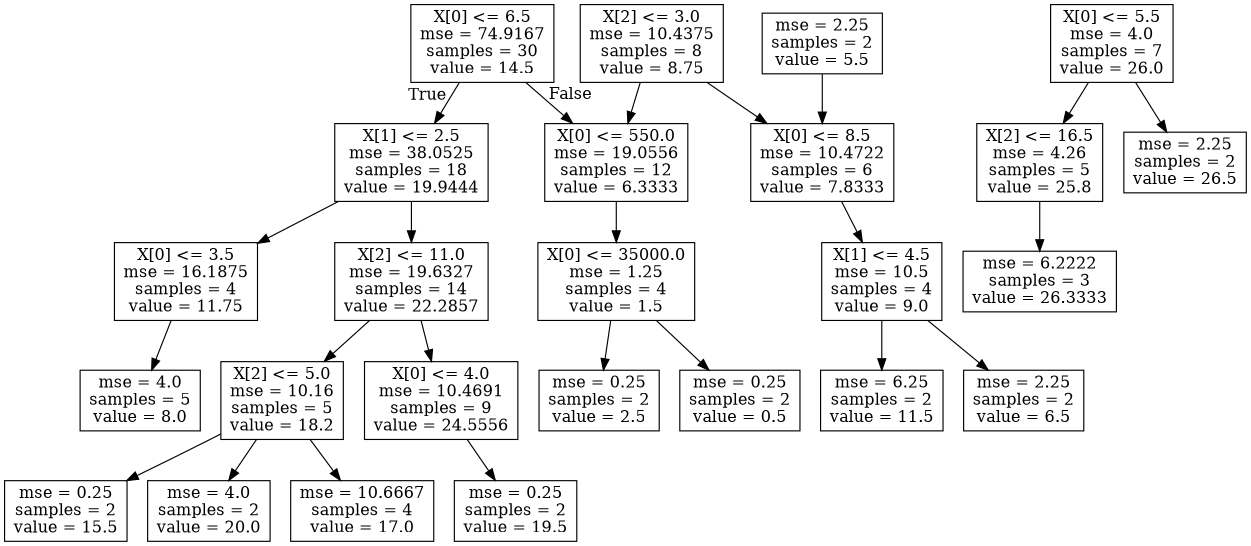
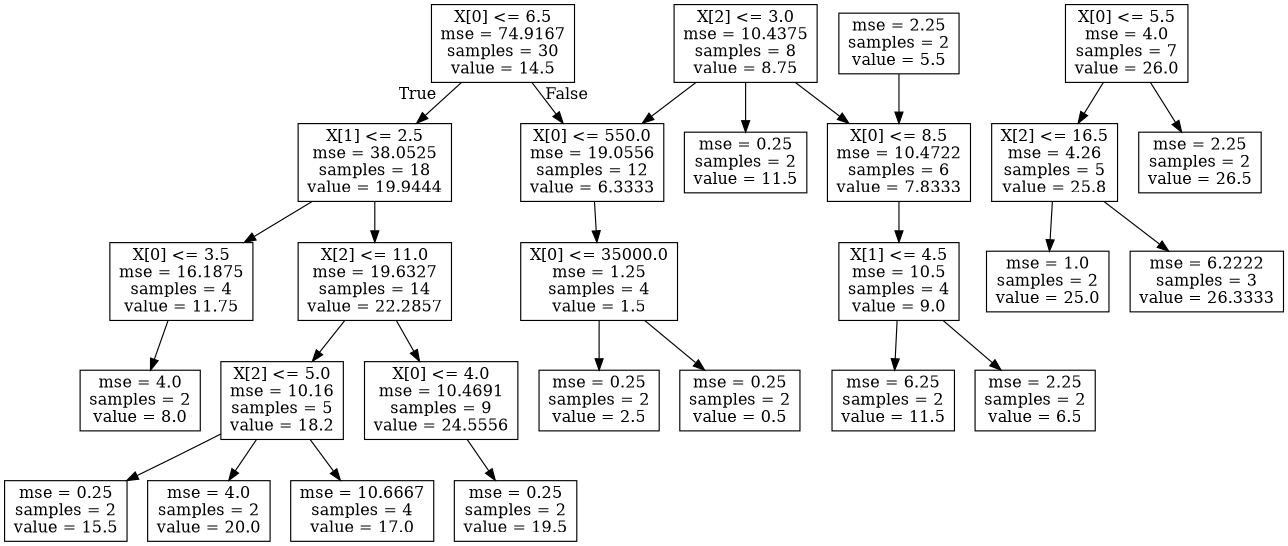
node "mse = 0.25 samples = 2 value = 11.5": added
node "mse = 1.0 samples = 2 value = 25.0": added
node "mse = 4.0 samples = 5 value = 8.0": label "mse = 4.0 samples = 5 value = 8.0" -> "mse = 4.0 samples = 2 value = 8.0"
